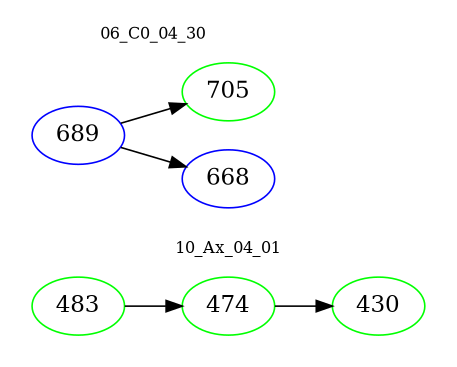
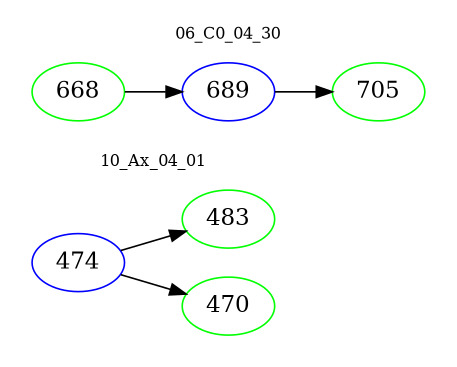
edge "689" -> "668": reversed
node "668": color blue -> green
edge "483" -> "474": reversed
node "474": color green -> blue
node "430": label "430" -> "470"
